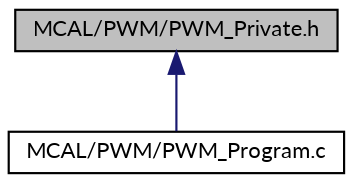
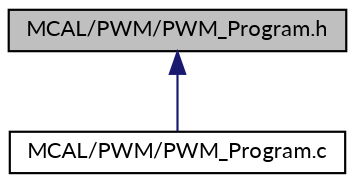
node "MCAL/PWM/PWM_Private.h": label "MCAL/PWM/PWM_Private.h" -> "MCAL/PWM/PWM_Program.h"
